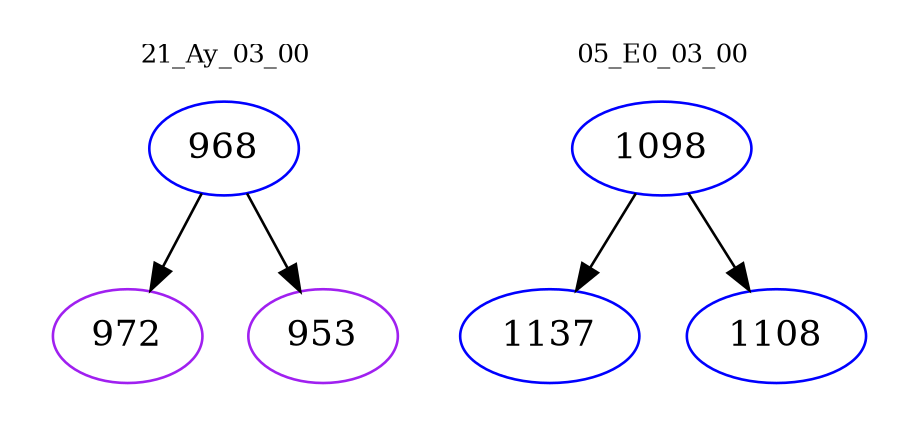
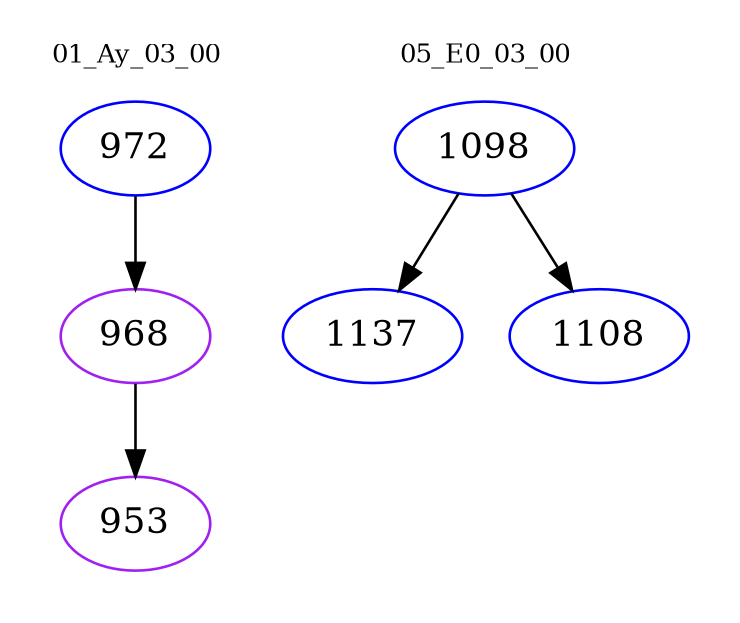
cluster "21_Ay_03_00": label "21_Ay_03_00" -> "01_Ay_03_00"
node "968": color blue -> purple
edge "968" -> "972": reversed
node "972": color purple -> blue
